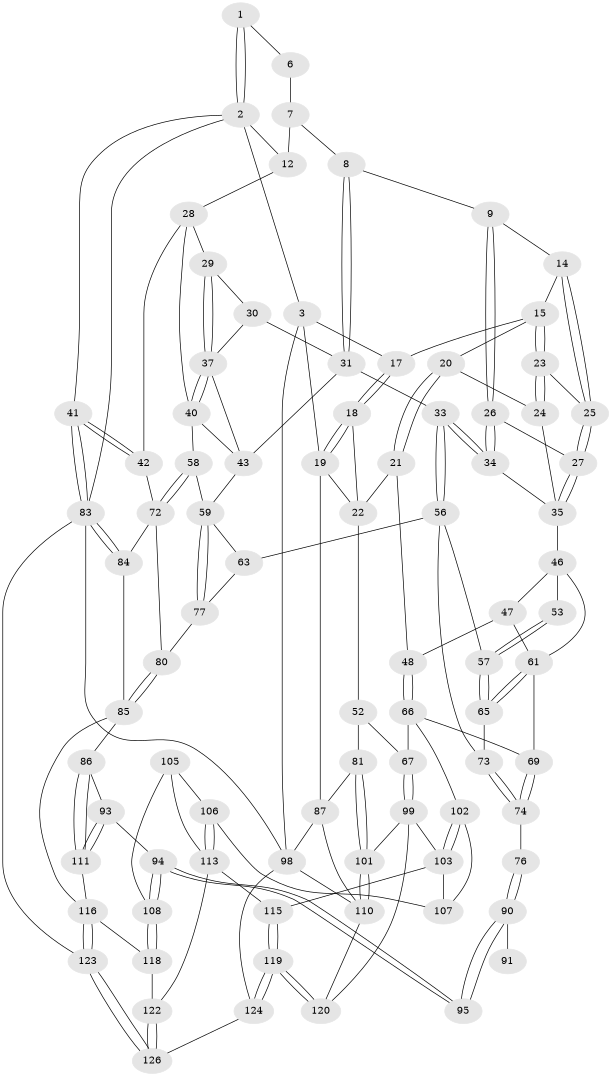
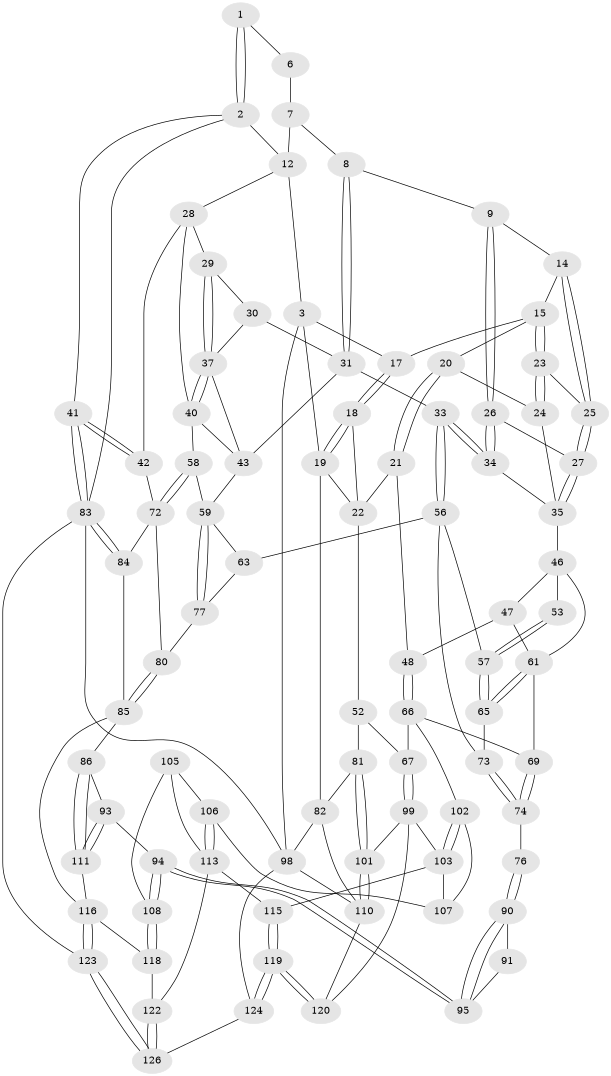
edge "2" -- "3": now "12" -- "3"
node "87": label "87" -> "82"
edge "91" -- "95": added
